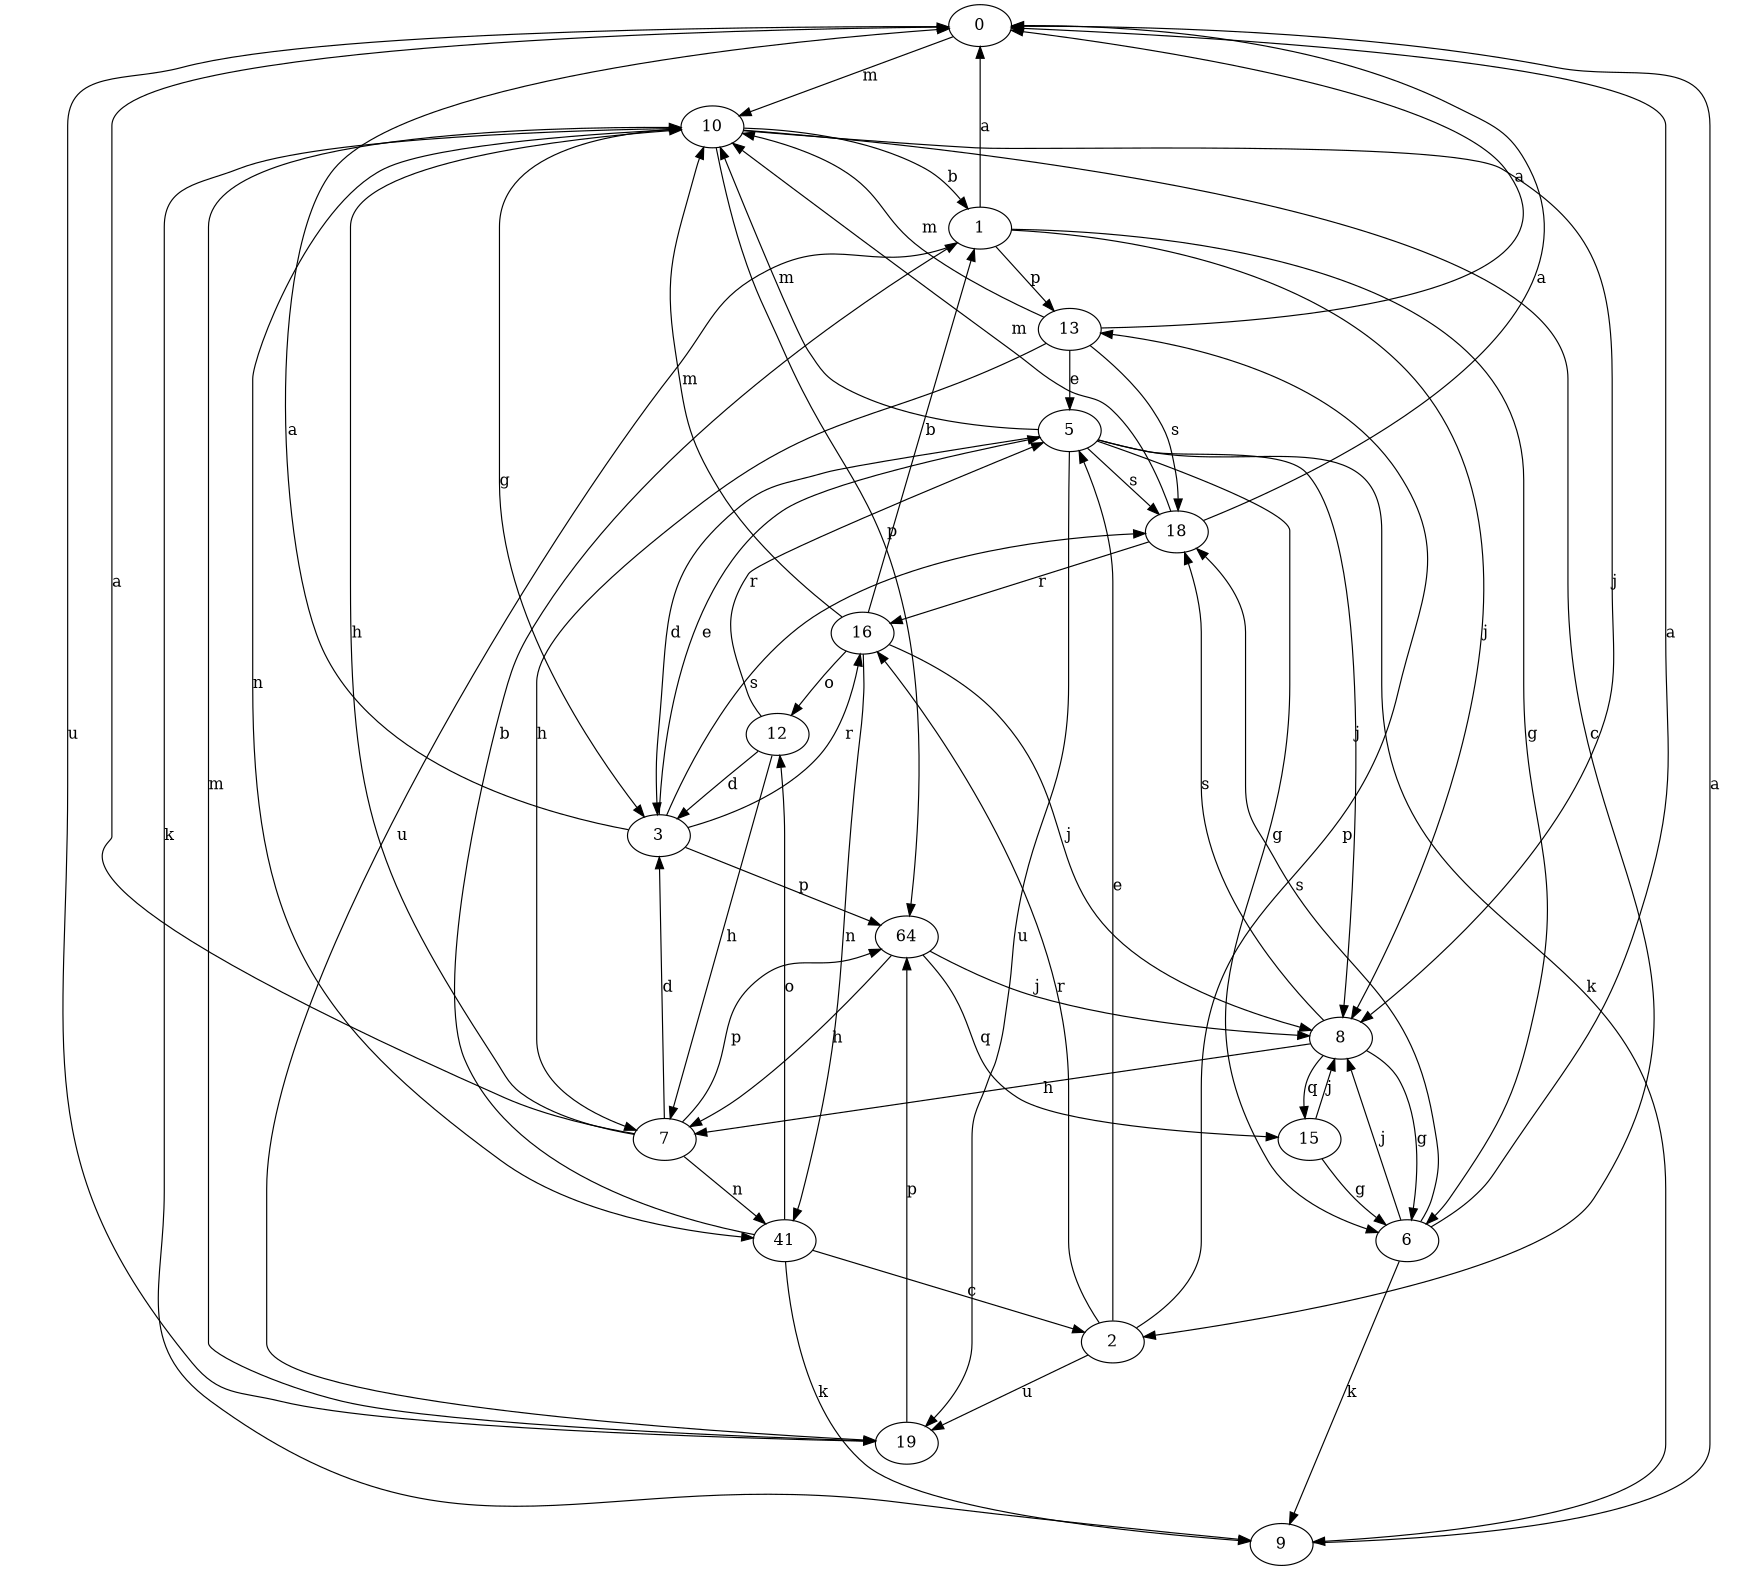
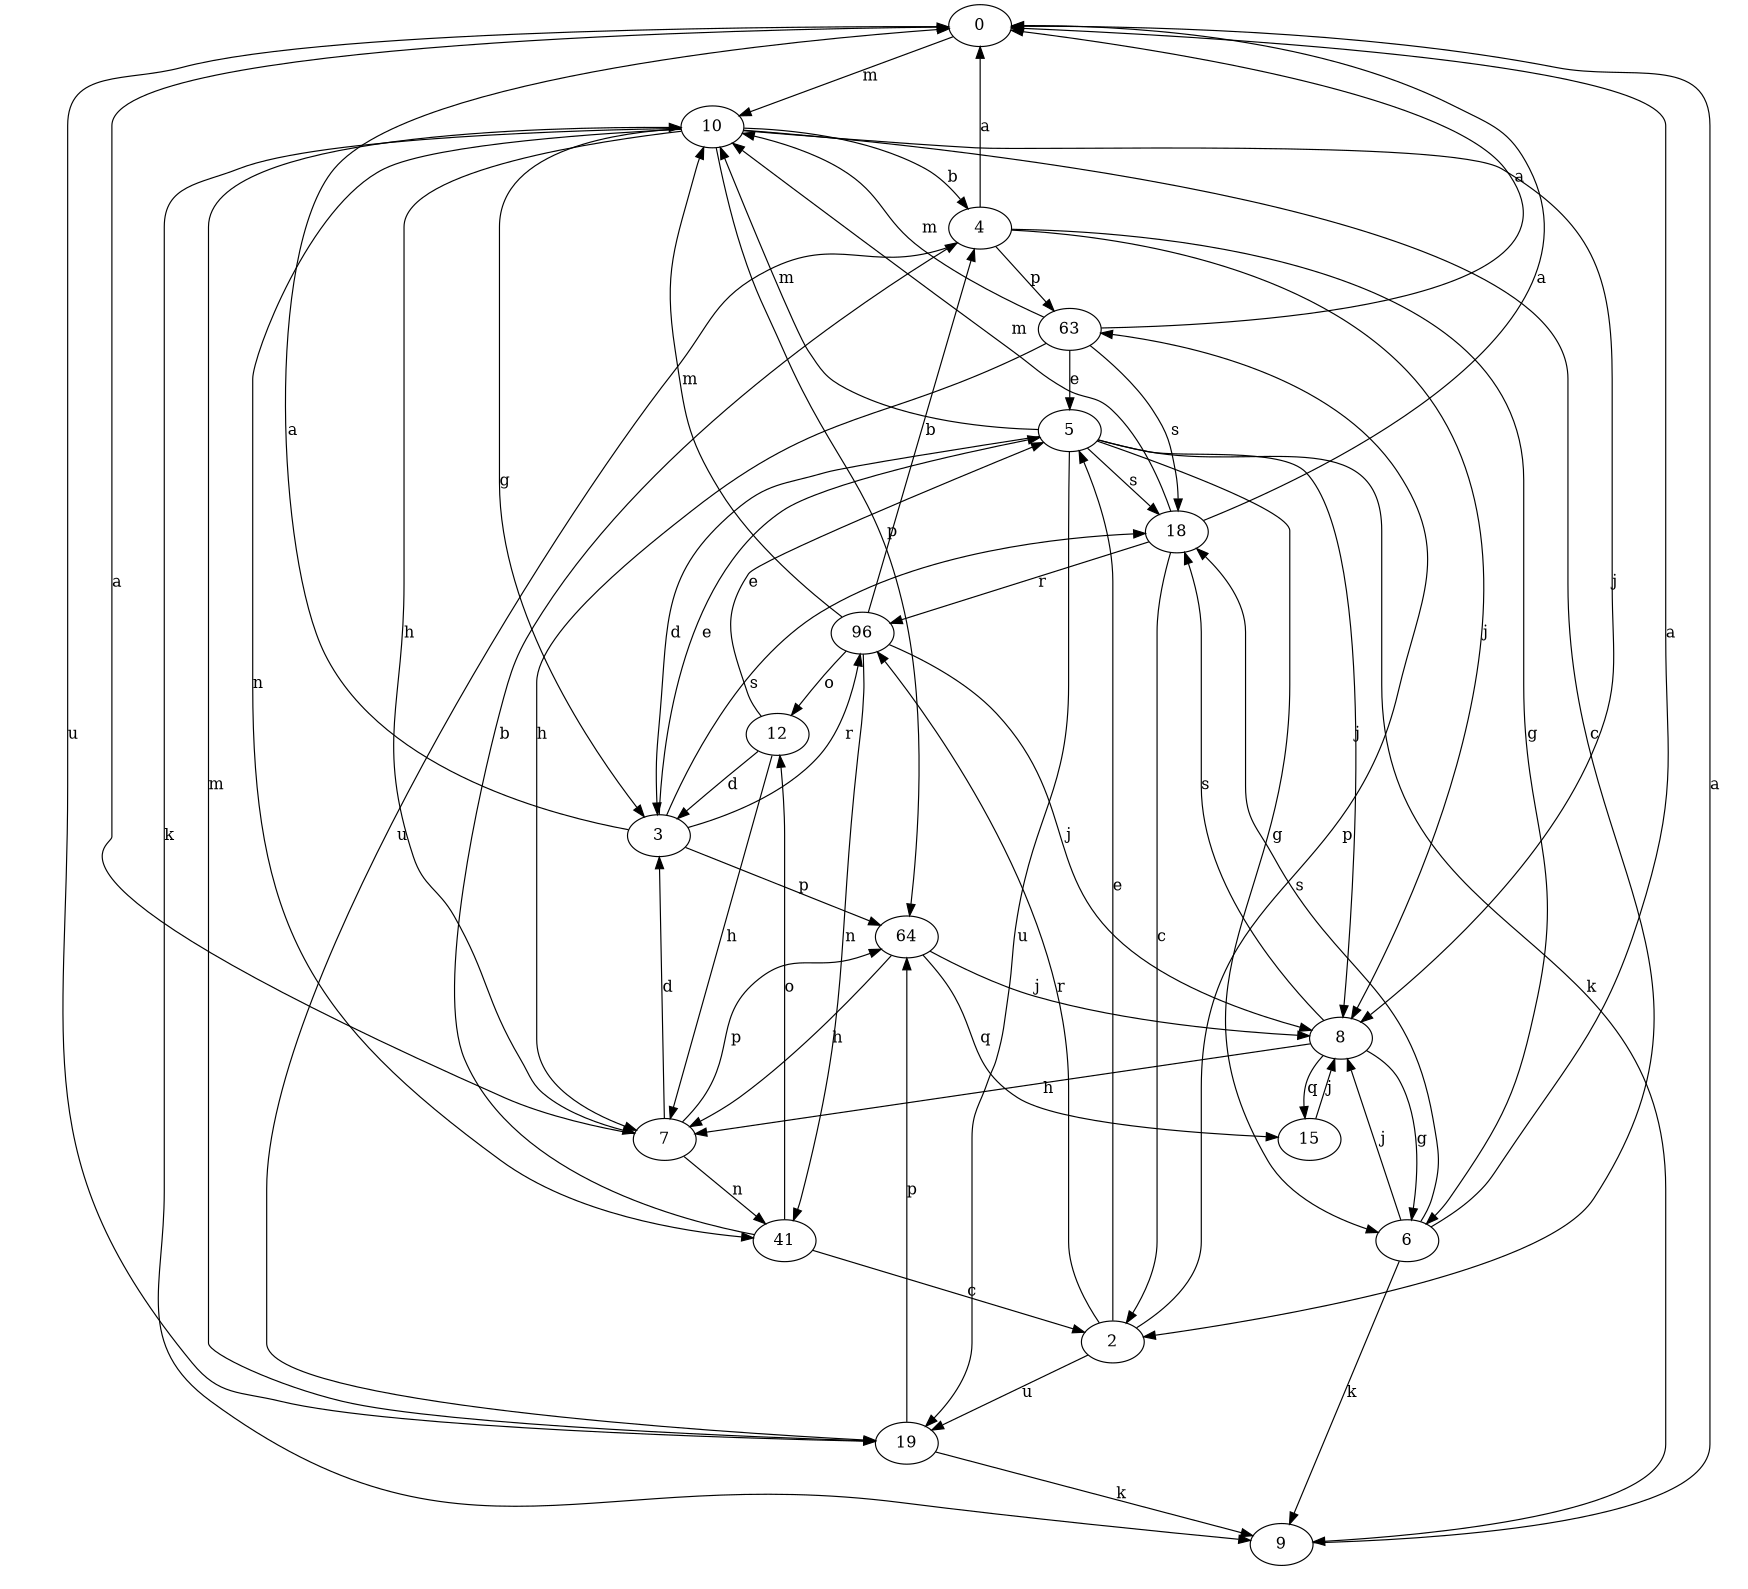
node "1": label "1" -> "4"
node "13": label "13" -> "63"
edge "7" -> "10": reversed
edge "12" -> "5": label "r" -> "e"
node "16": label "16" -> "96"
edge "18" -> "2": added, label "c"
edge "15" -> "6": removed, label "g"
edge "41" -> "9": now "19" -> "9"
